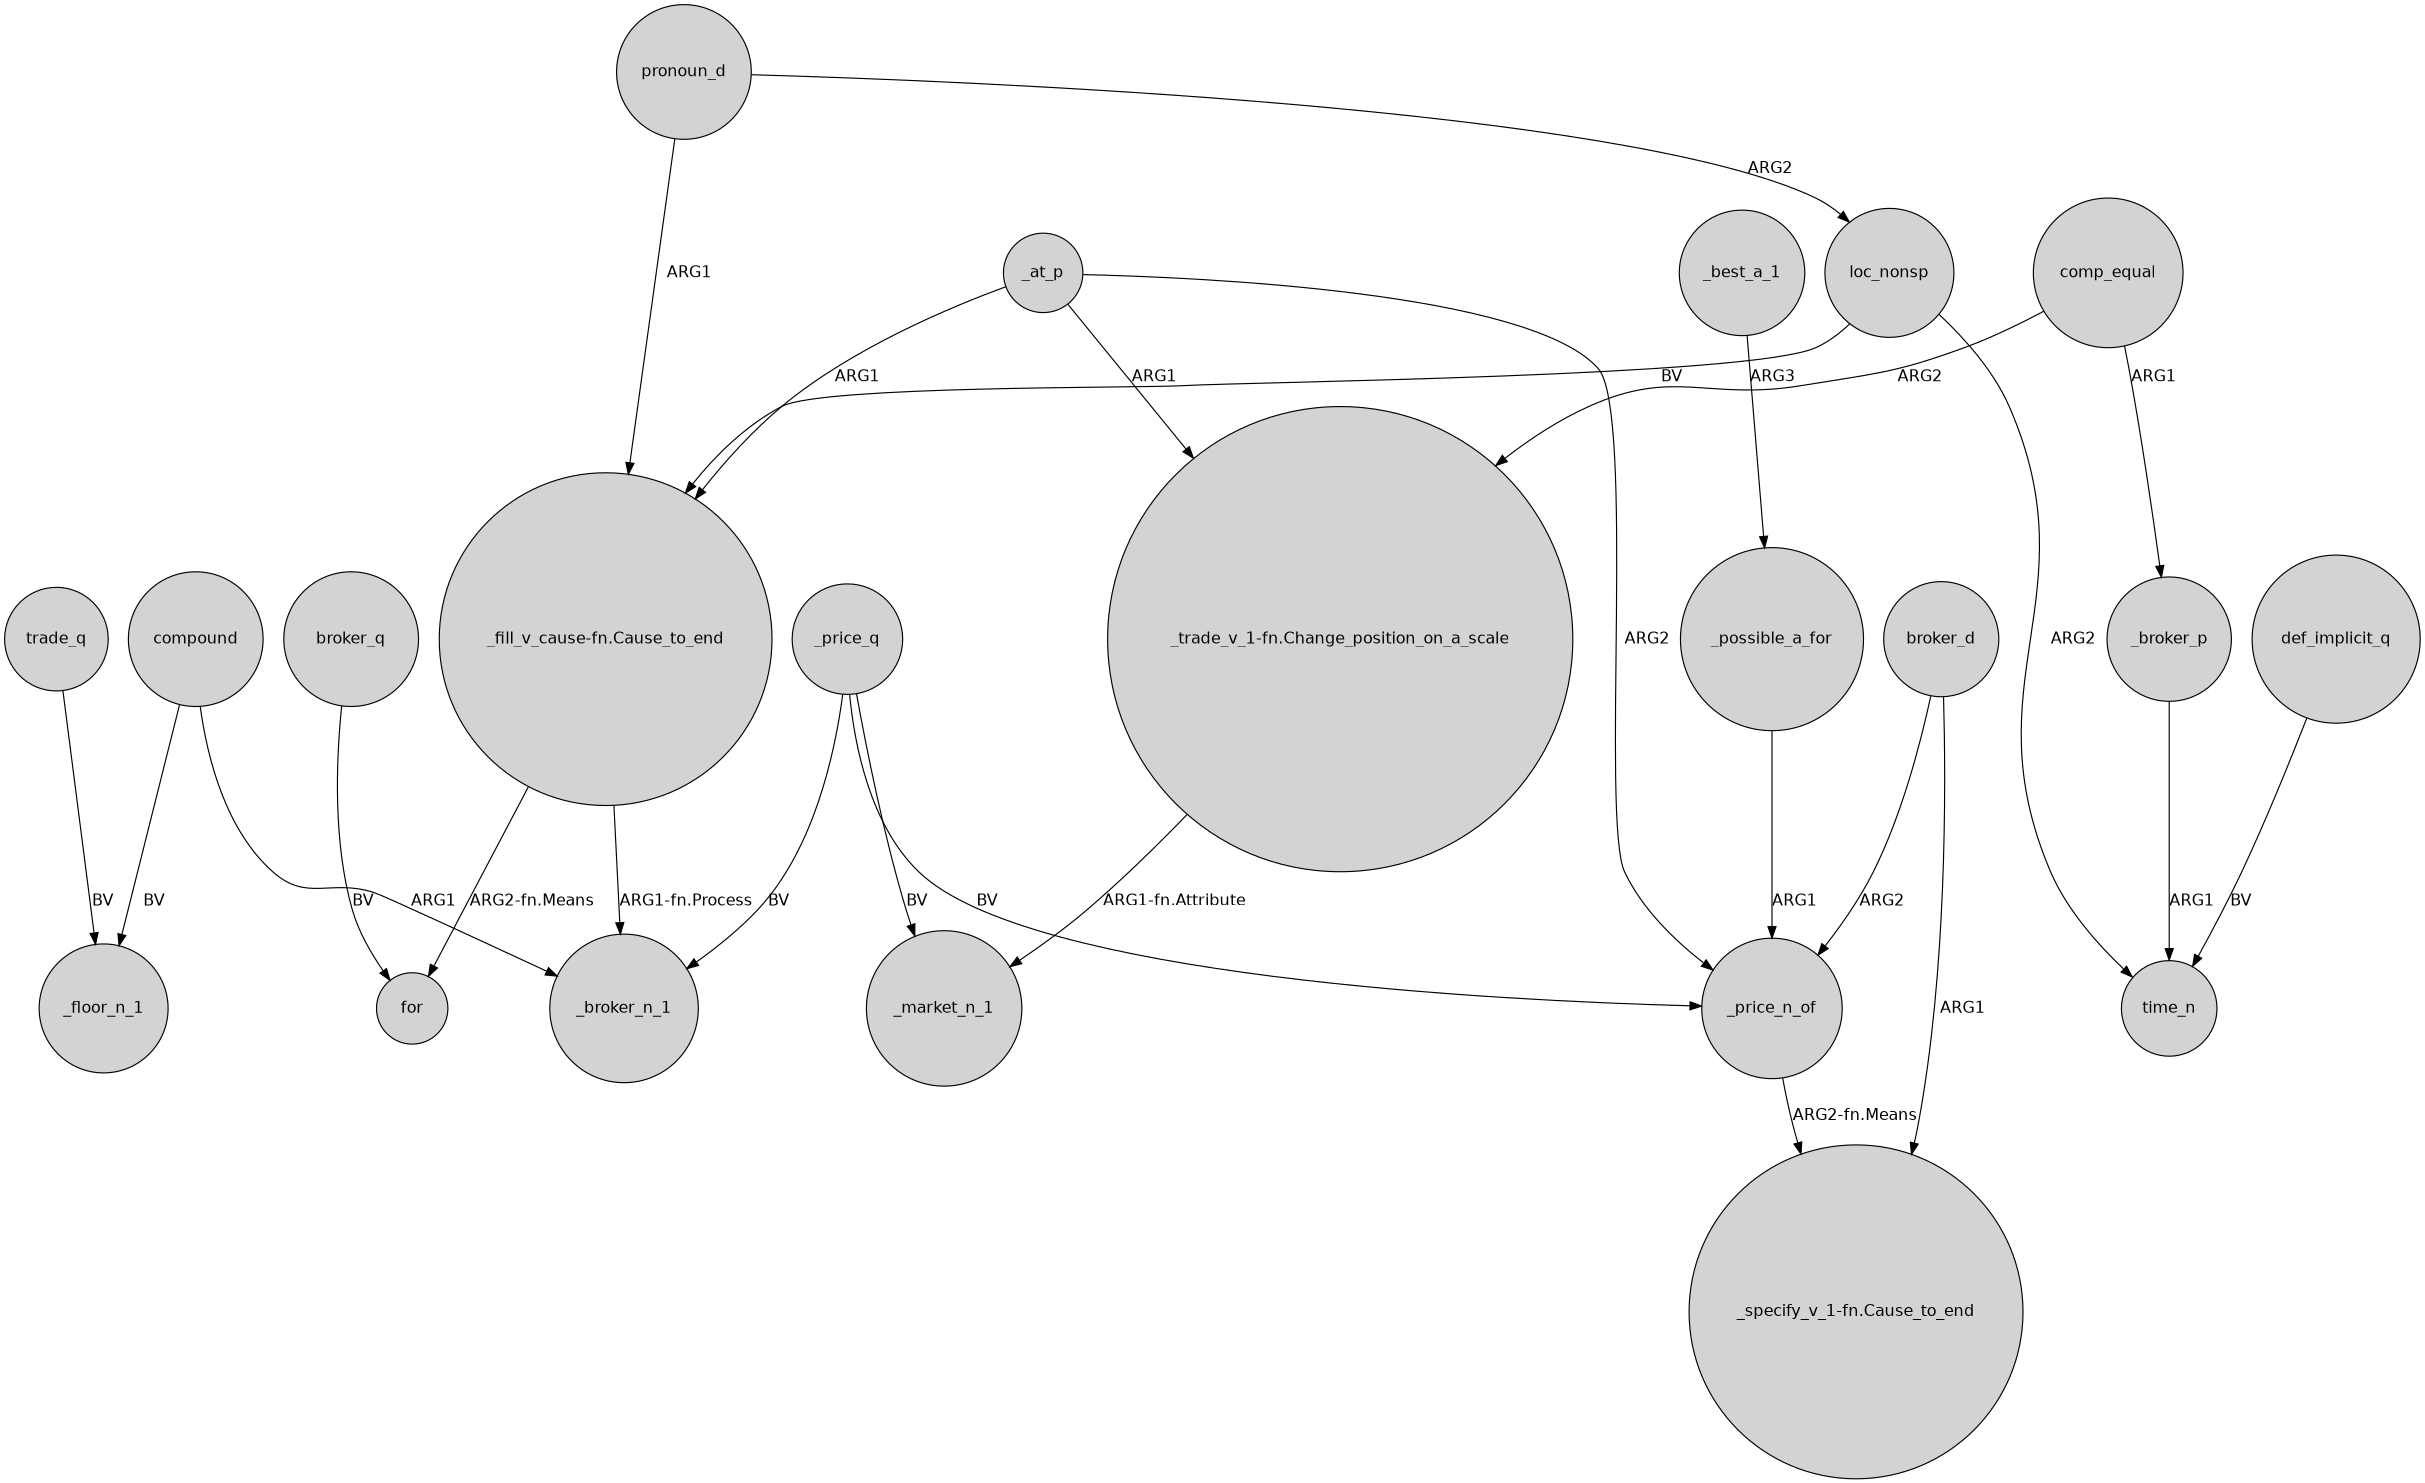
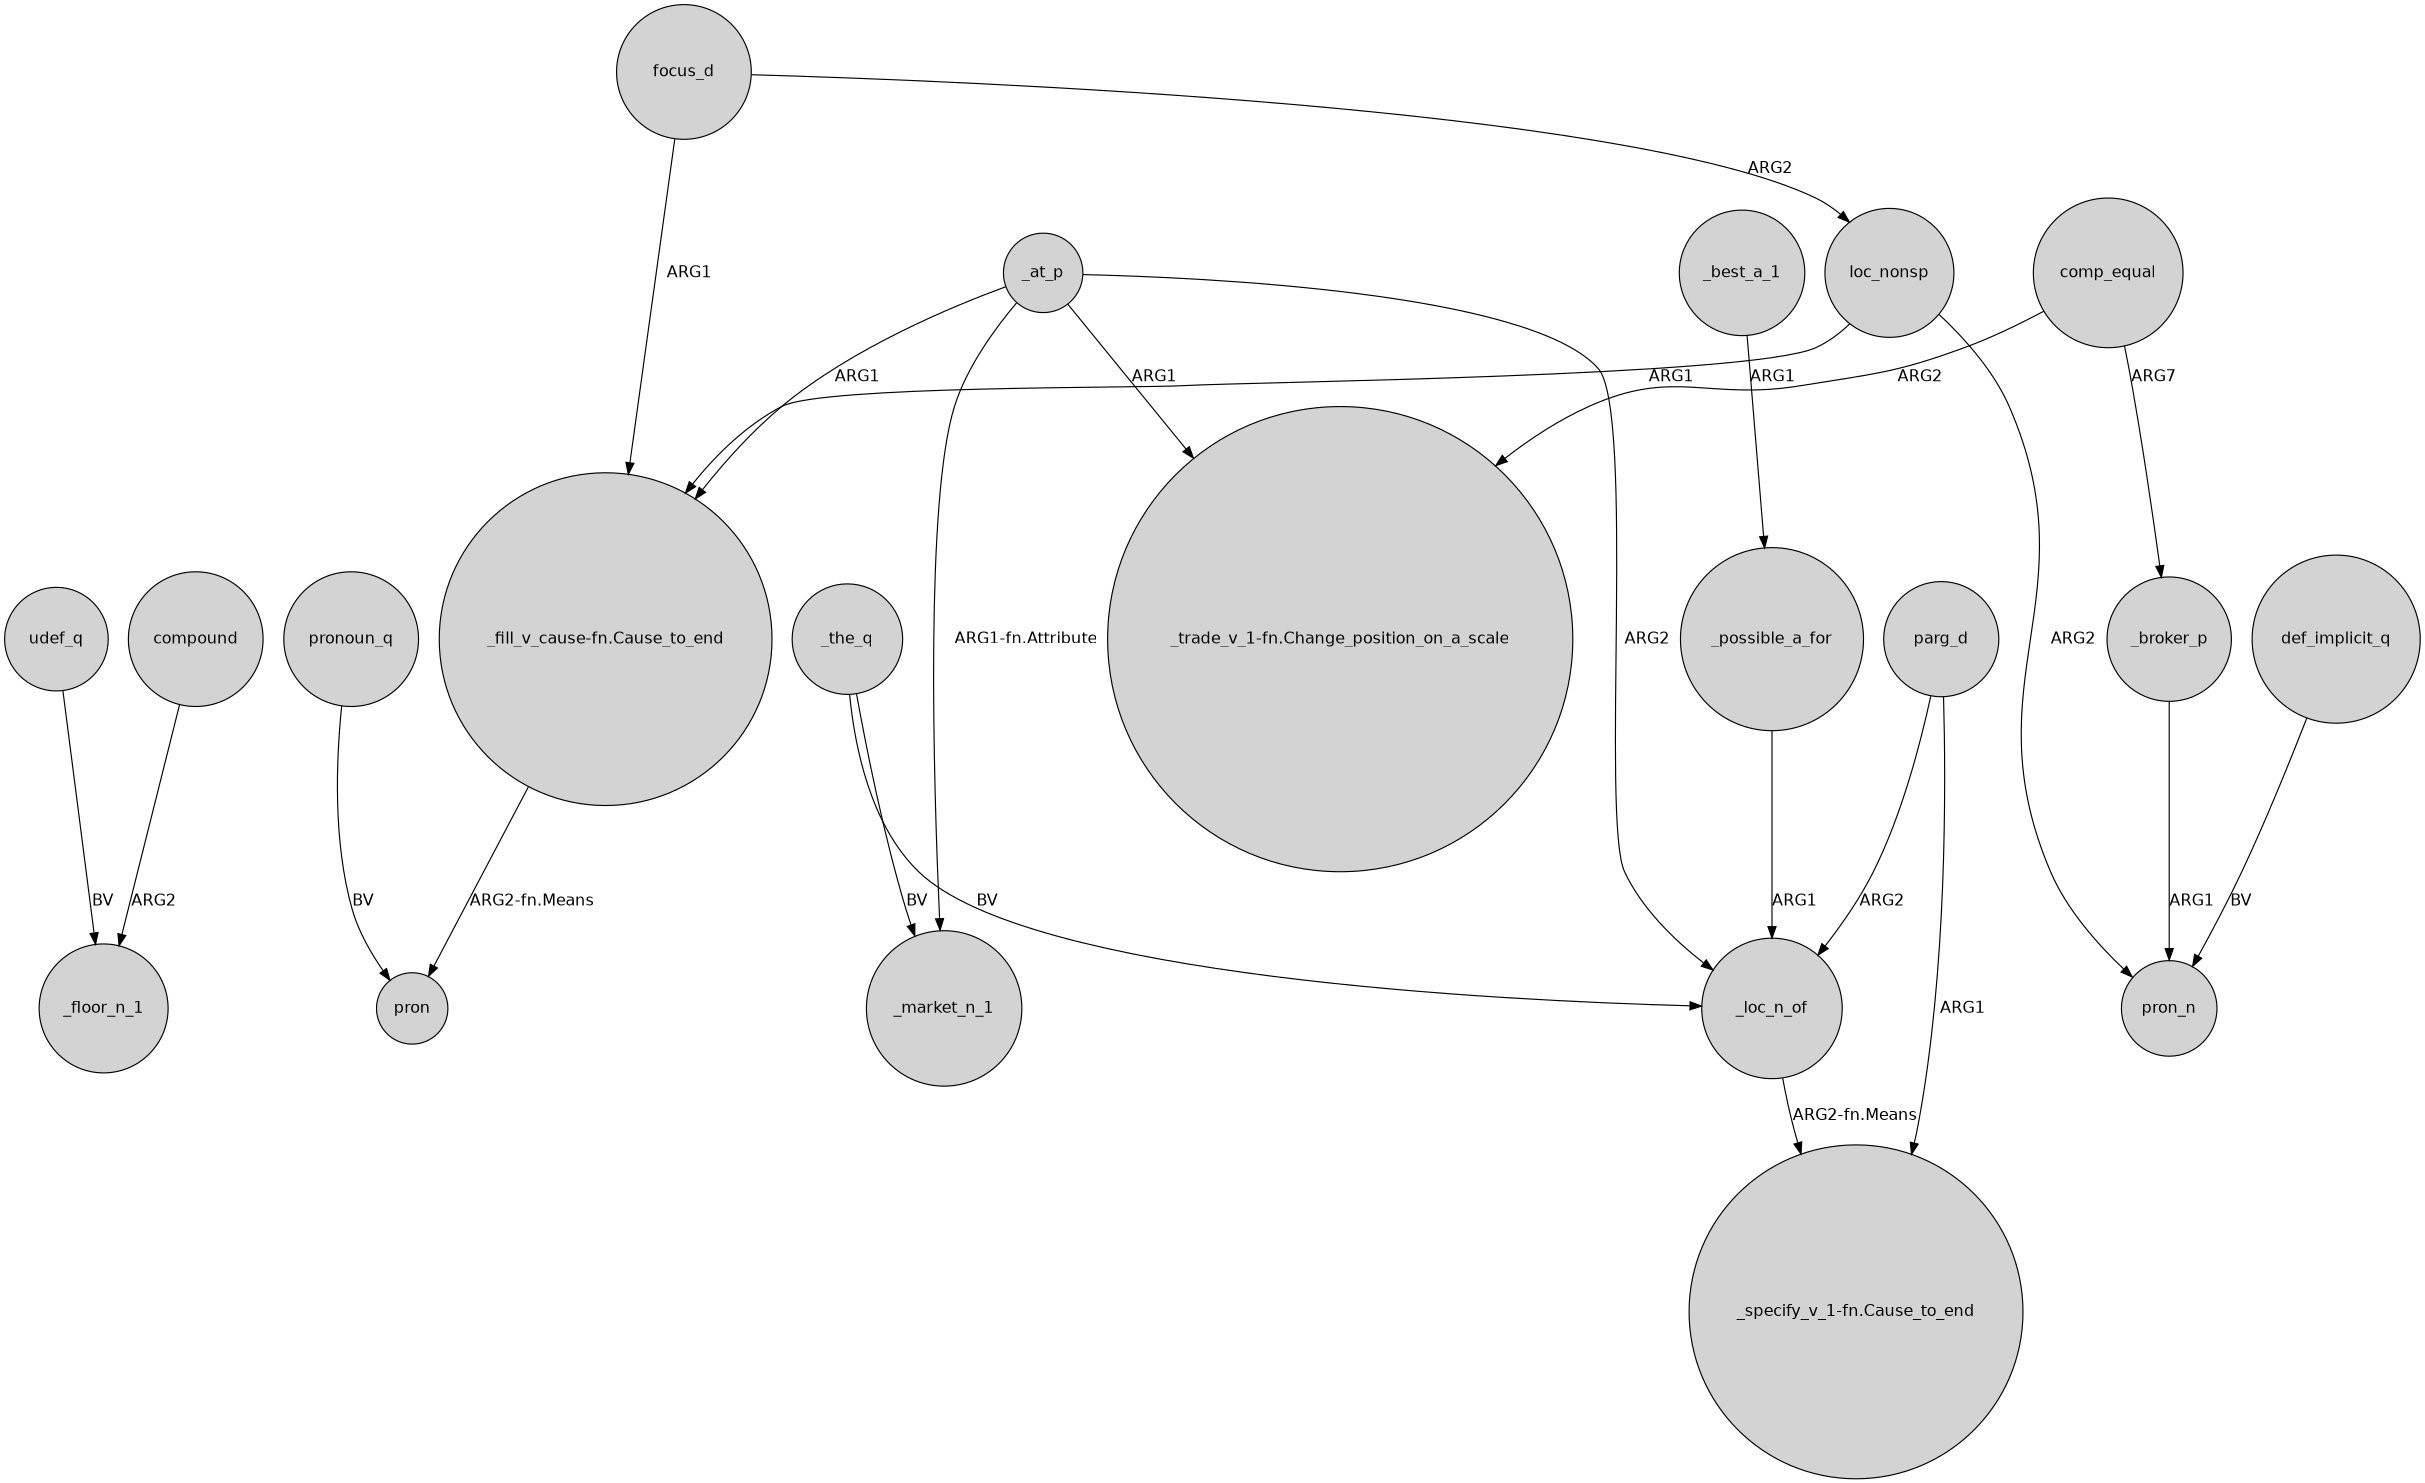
node "pronoun_d": label "pronoun_d" -> "focus_d"
edge "loc_nonsp" -> "_fill_v_cause-fn.Cause_to_end": label "BV" -> "ARG1"
edge "_best_a_1" -> "_possible_a_for": label "ARG3" -> "ARG1"
edge "comp_equal" -> "_broker_p": label "ARG1" -> "ARG7"
node "trade_q": label "trade_q" -> "udef_q"
node "broker_q": label "broker_q" -> "pronoun_q"
node "_price_q": label "_price_q" -> "_the_q"
node "broker_d": label "broker_d" -> "parg_d"
edge "_trade_v_1-fn.Change_position_on_a_scale" -> "_market_n_1": now "_at_p" -> "_market_n_1"
edge "compound" -> "_floor_n_1": label "BV" -> "ARG2"
node "for": label "for" -> "pron"
node "_broker_n_1": removed
node "_price_n_of": label "_price_n_of" -> "_loc_n_of"
node "time_n": label "time_n" -> "pron_n"
